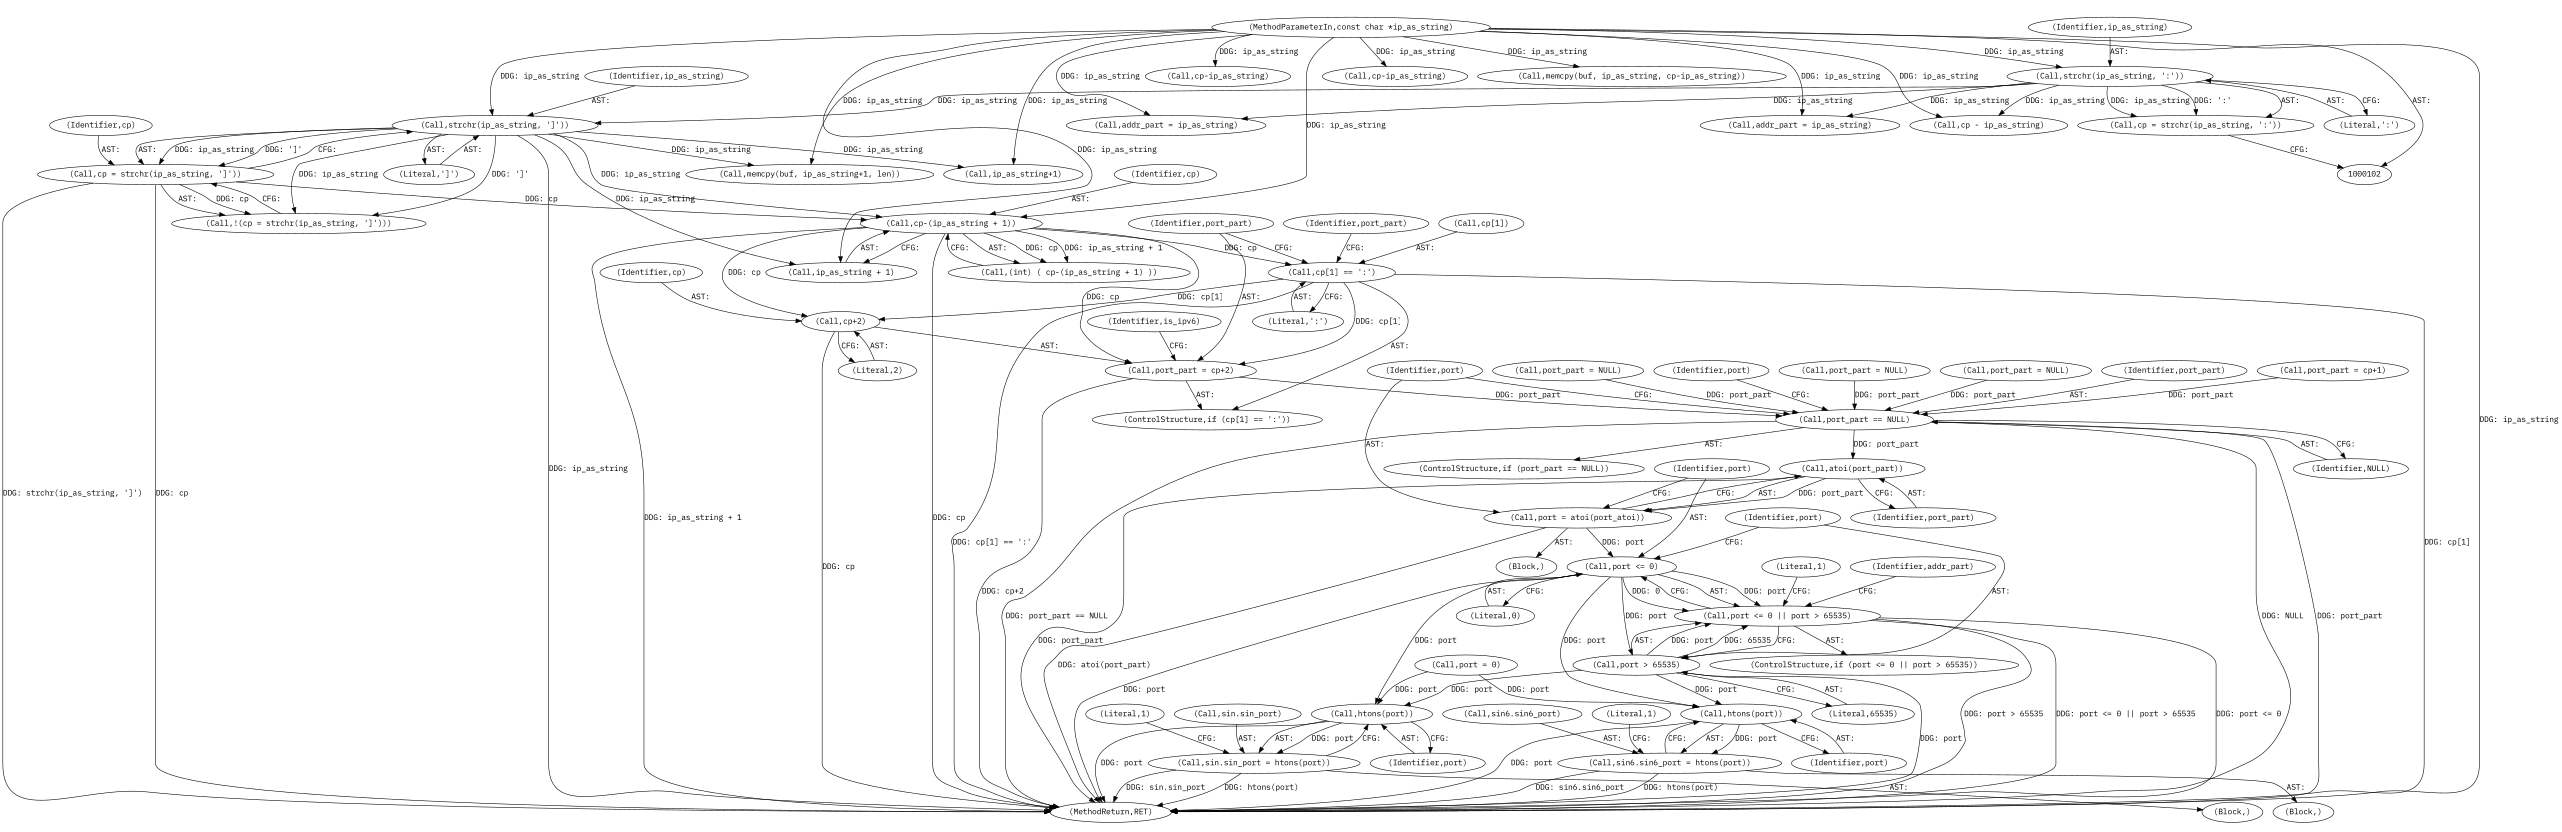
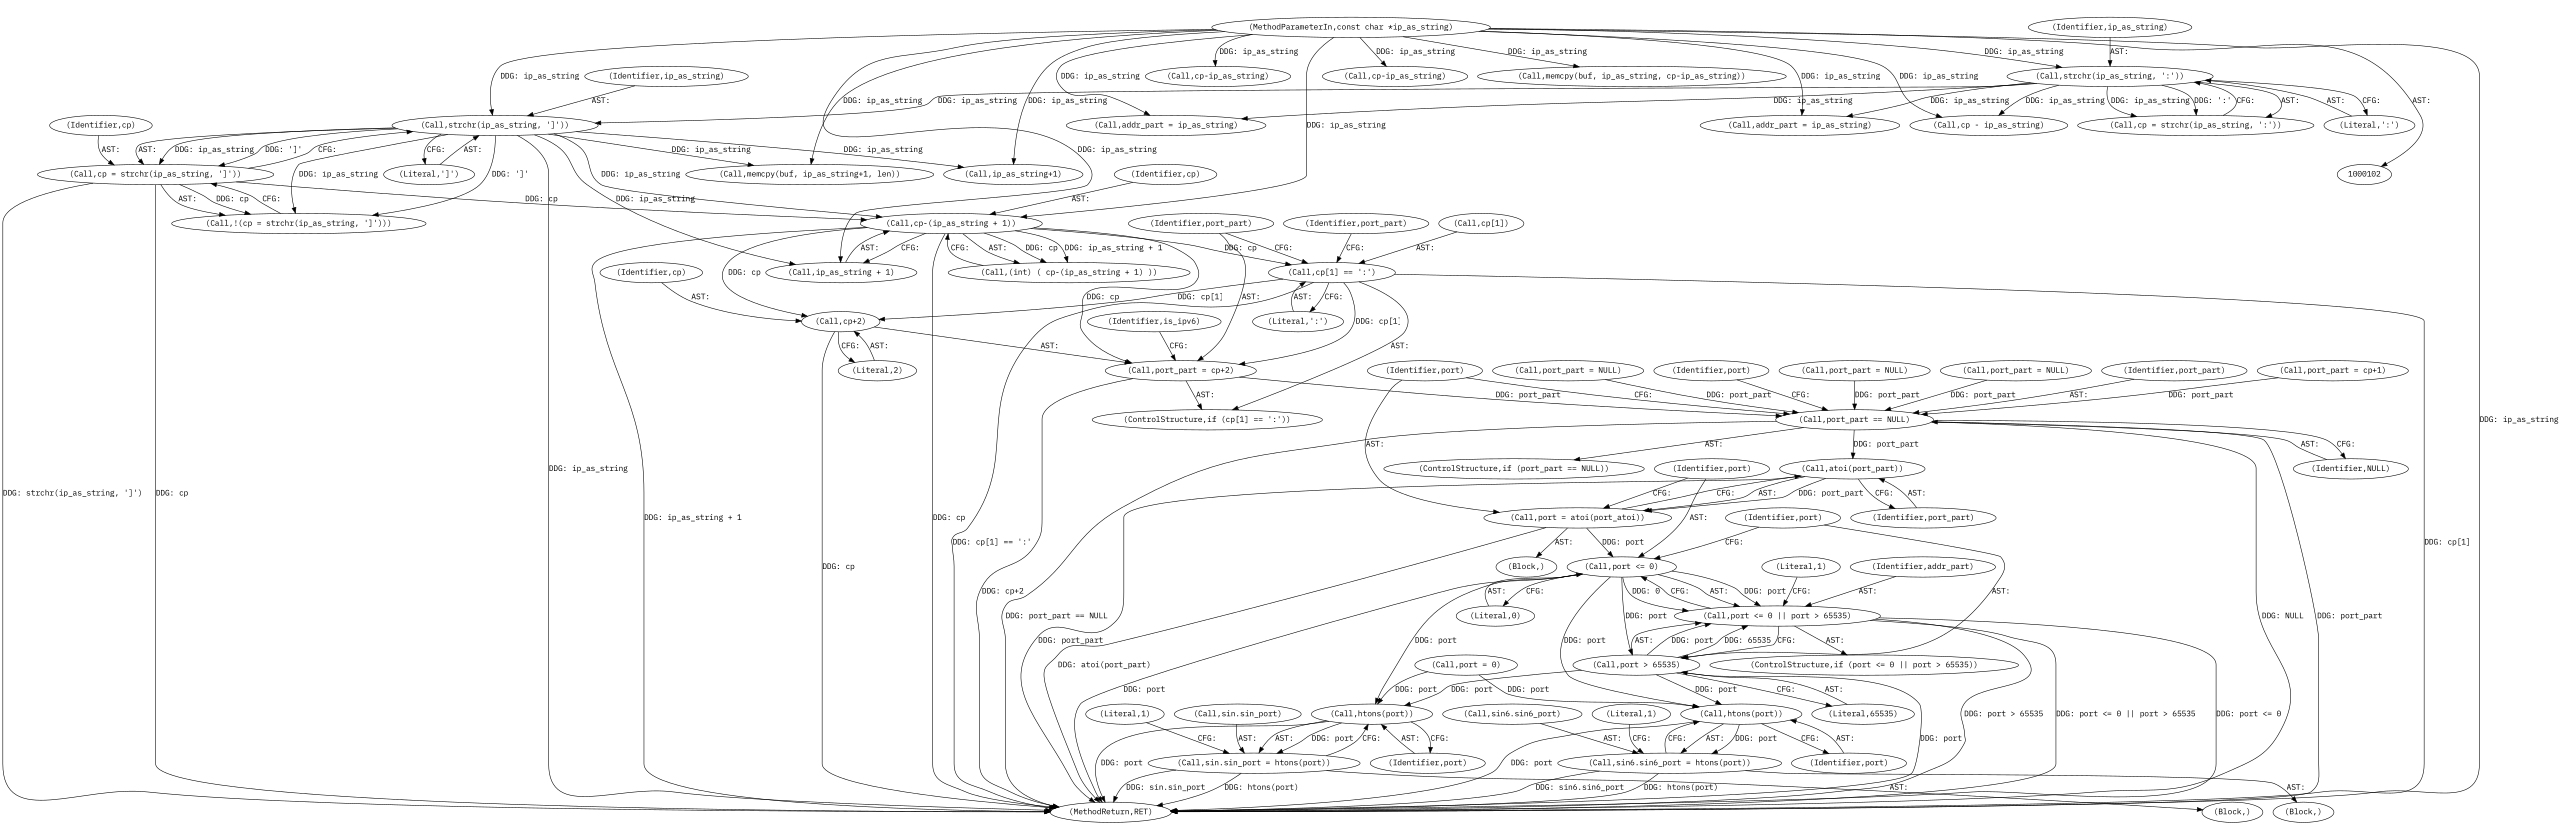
edge "(Call,strchr(ip_as_string, ']'))" -> "(Literal,']')": label "AST: " -> "CFG: "
edge "(Call,cp = strchr(ip_as_string, ':'))" -> "1000102": now "(Call,cp = strchr(ip_as_string, ':'))" -> "(Call,strchr(ip_as_string, ':'))"
edge "(Identifier,addr_part)" -> "(Call,port <= 0 || port > 65535)": label "CFG: " -> "AST: "
